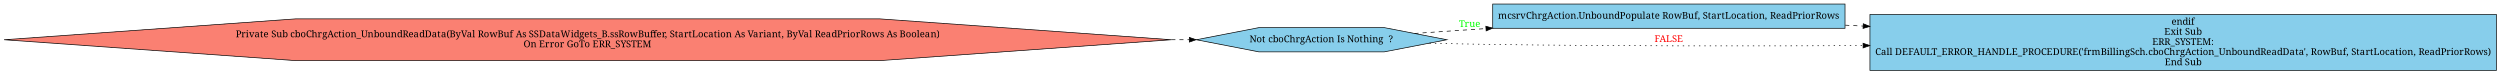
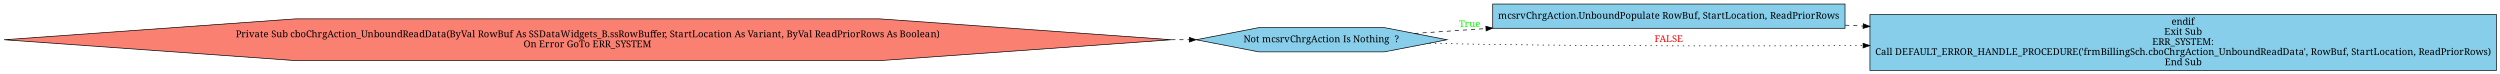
node "Not cboChrgAction Is Nothing  ?": label "Not cboChrgAction Is Nothing  ?" -> "Not mcsrvChrgAction Is Nothing  ?"
